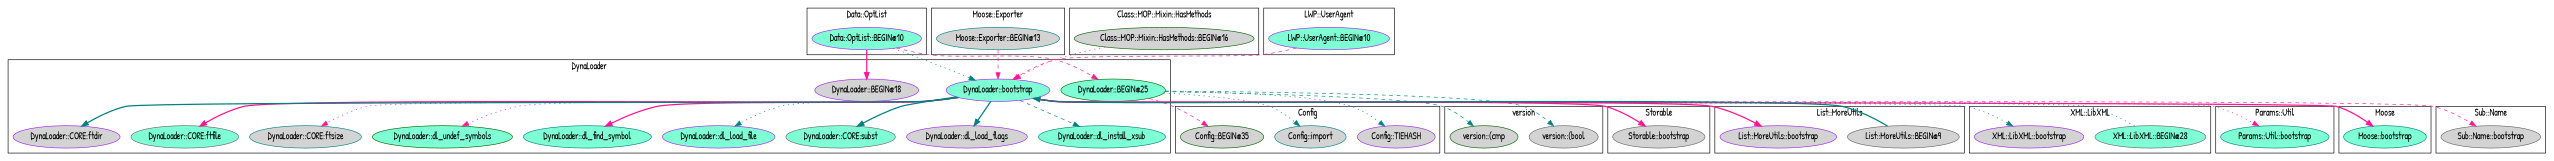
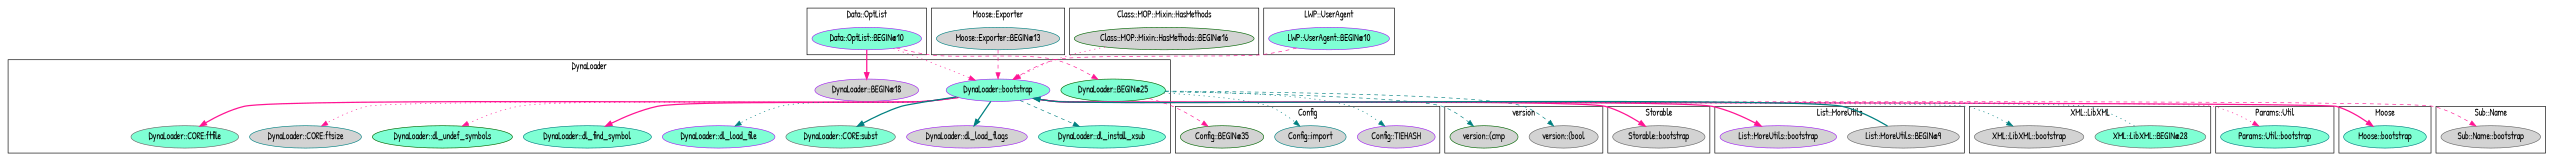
edge "Data::OptList::BEGIN@10" -> "DynaLoader::bootstrap": color teal -> deeppink
node "DynaLoader::CORE:ftdir": removed
node "XML::LibXML::bootstrap": color purple -> gray40
